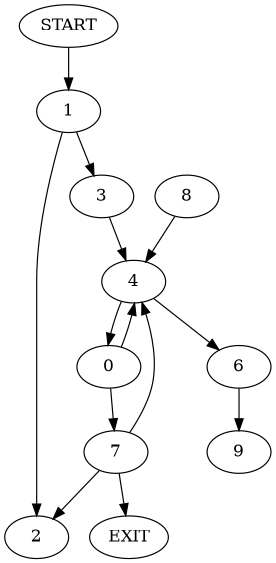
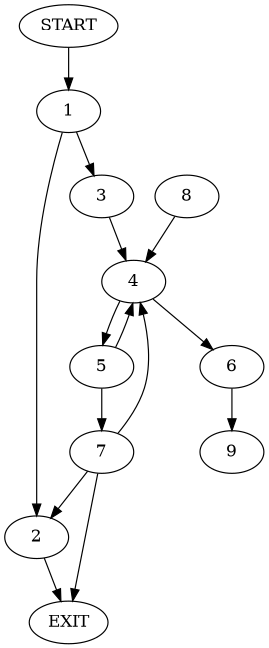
node "0": label "0" -> "5"
edge "2" -> "EXIT": added
